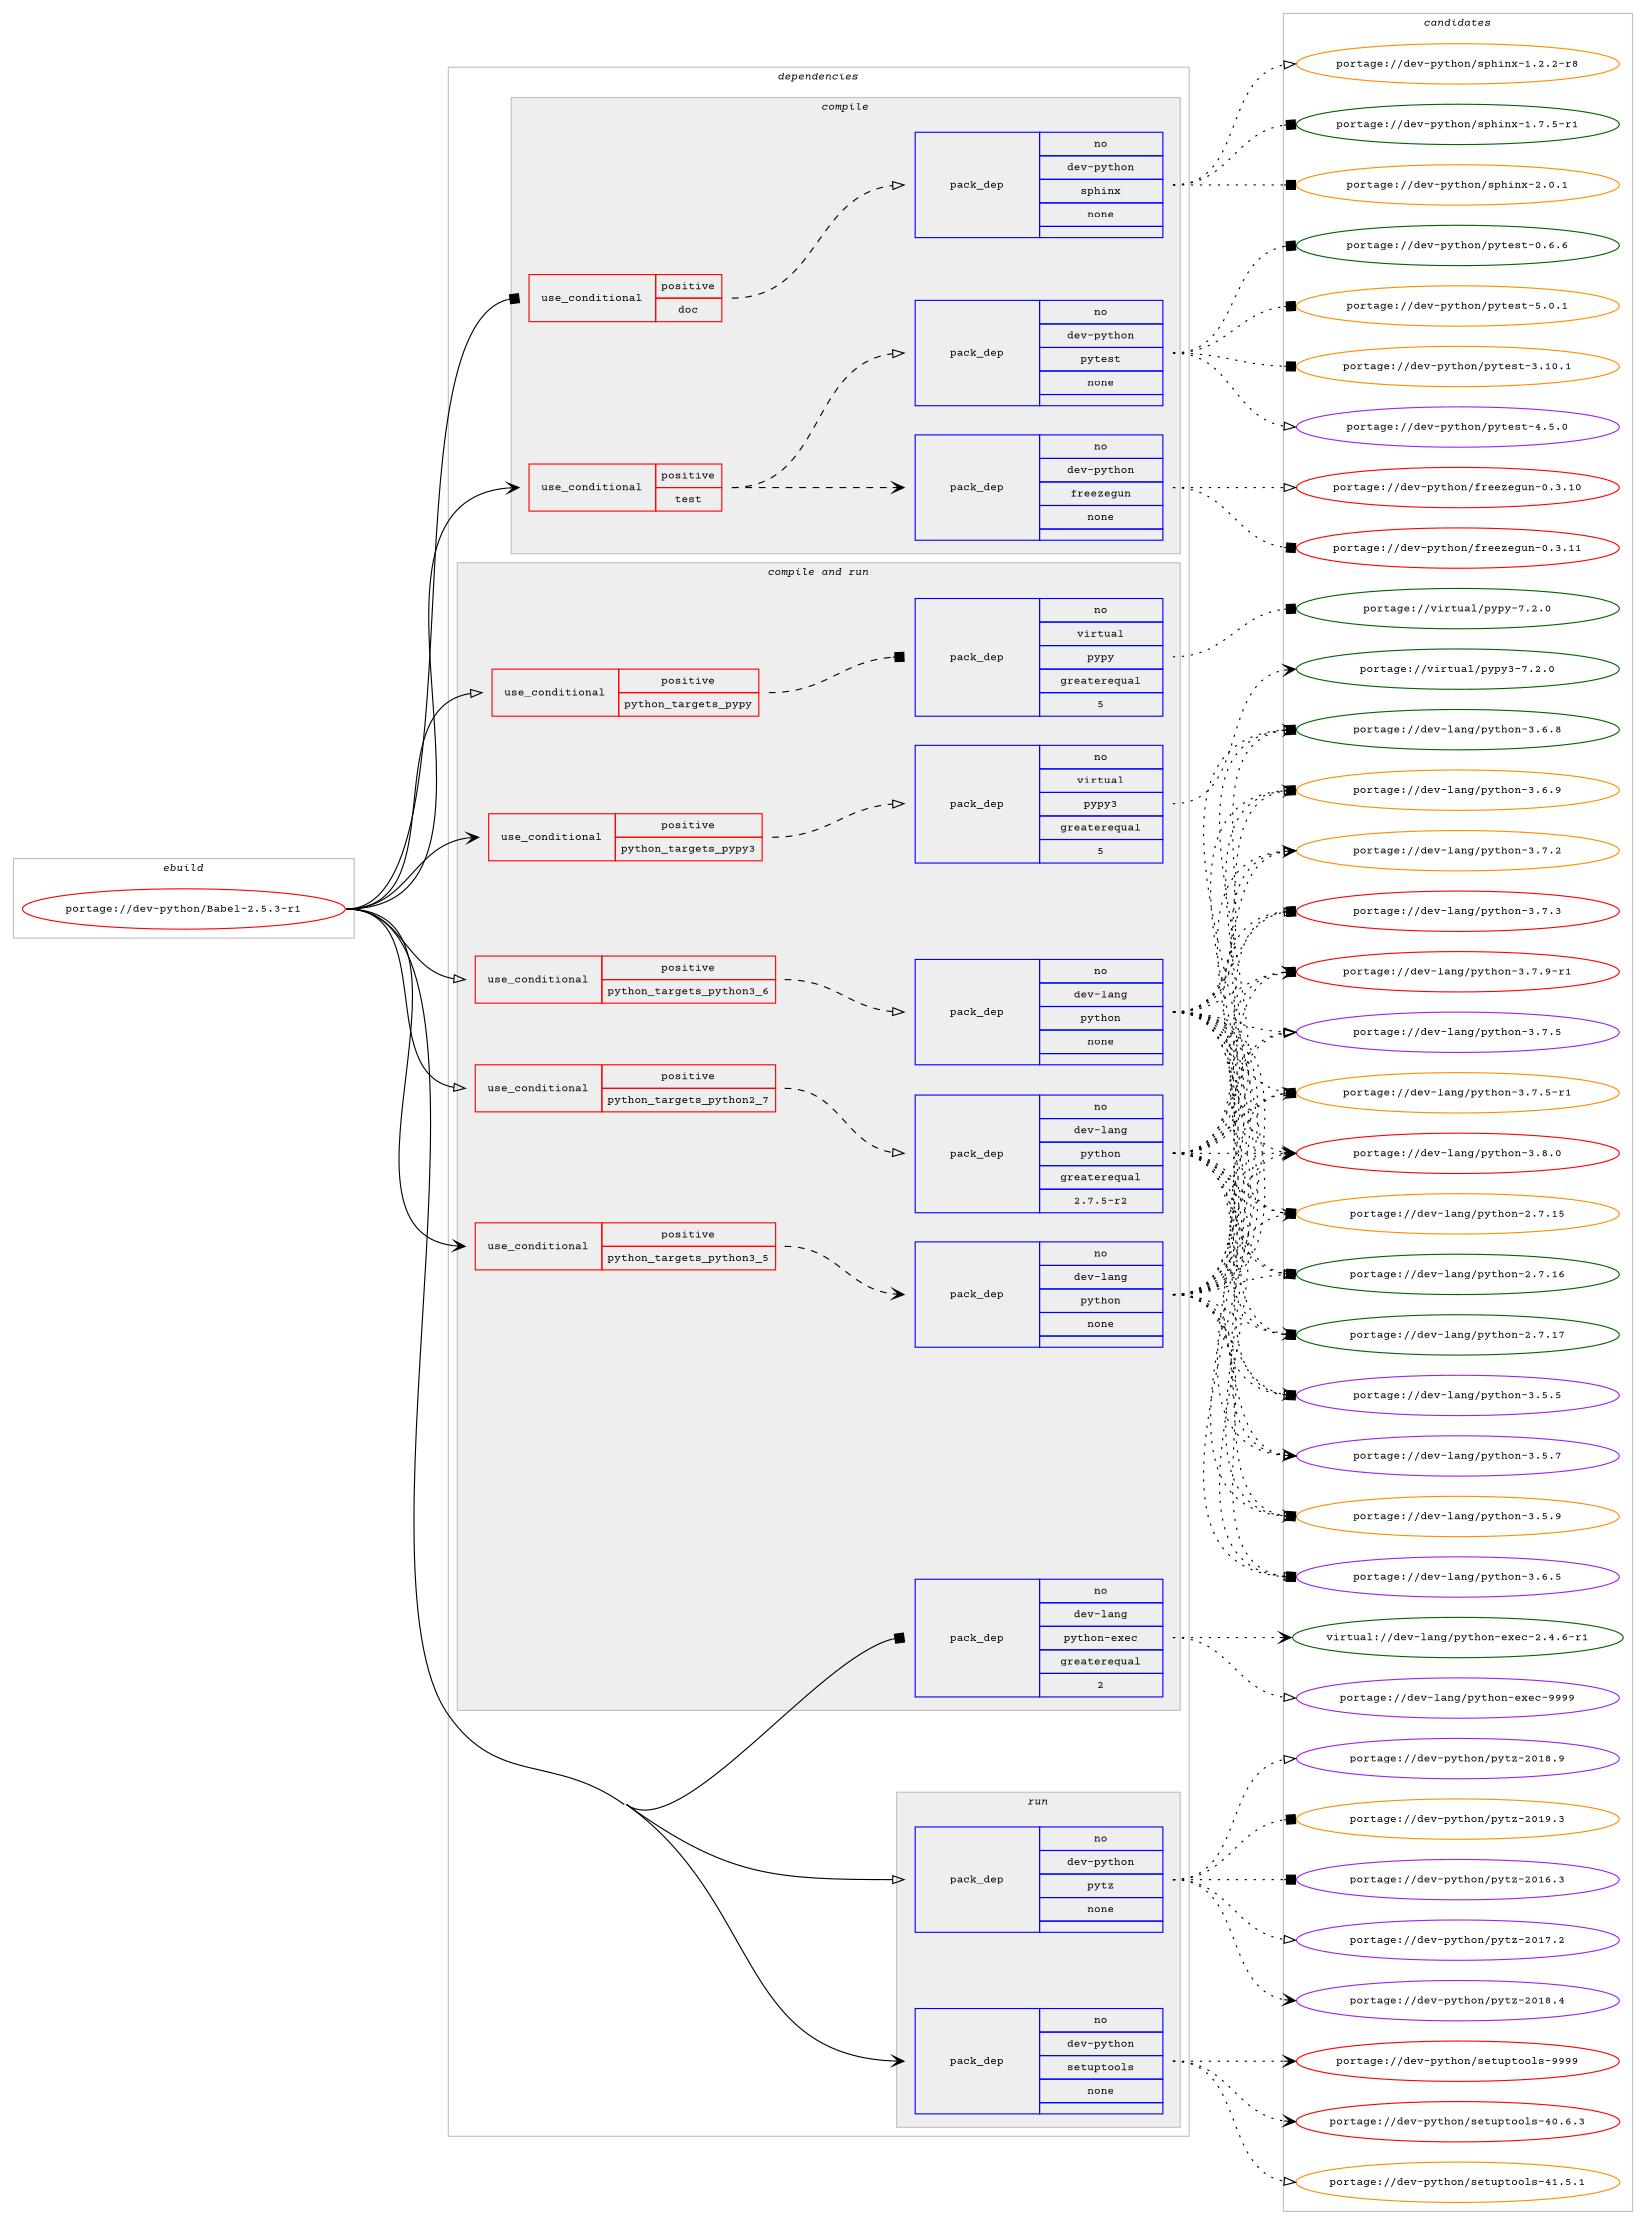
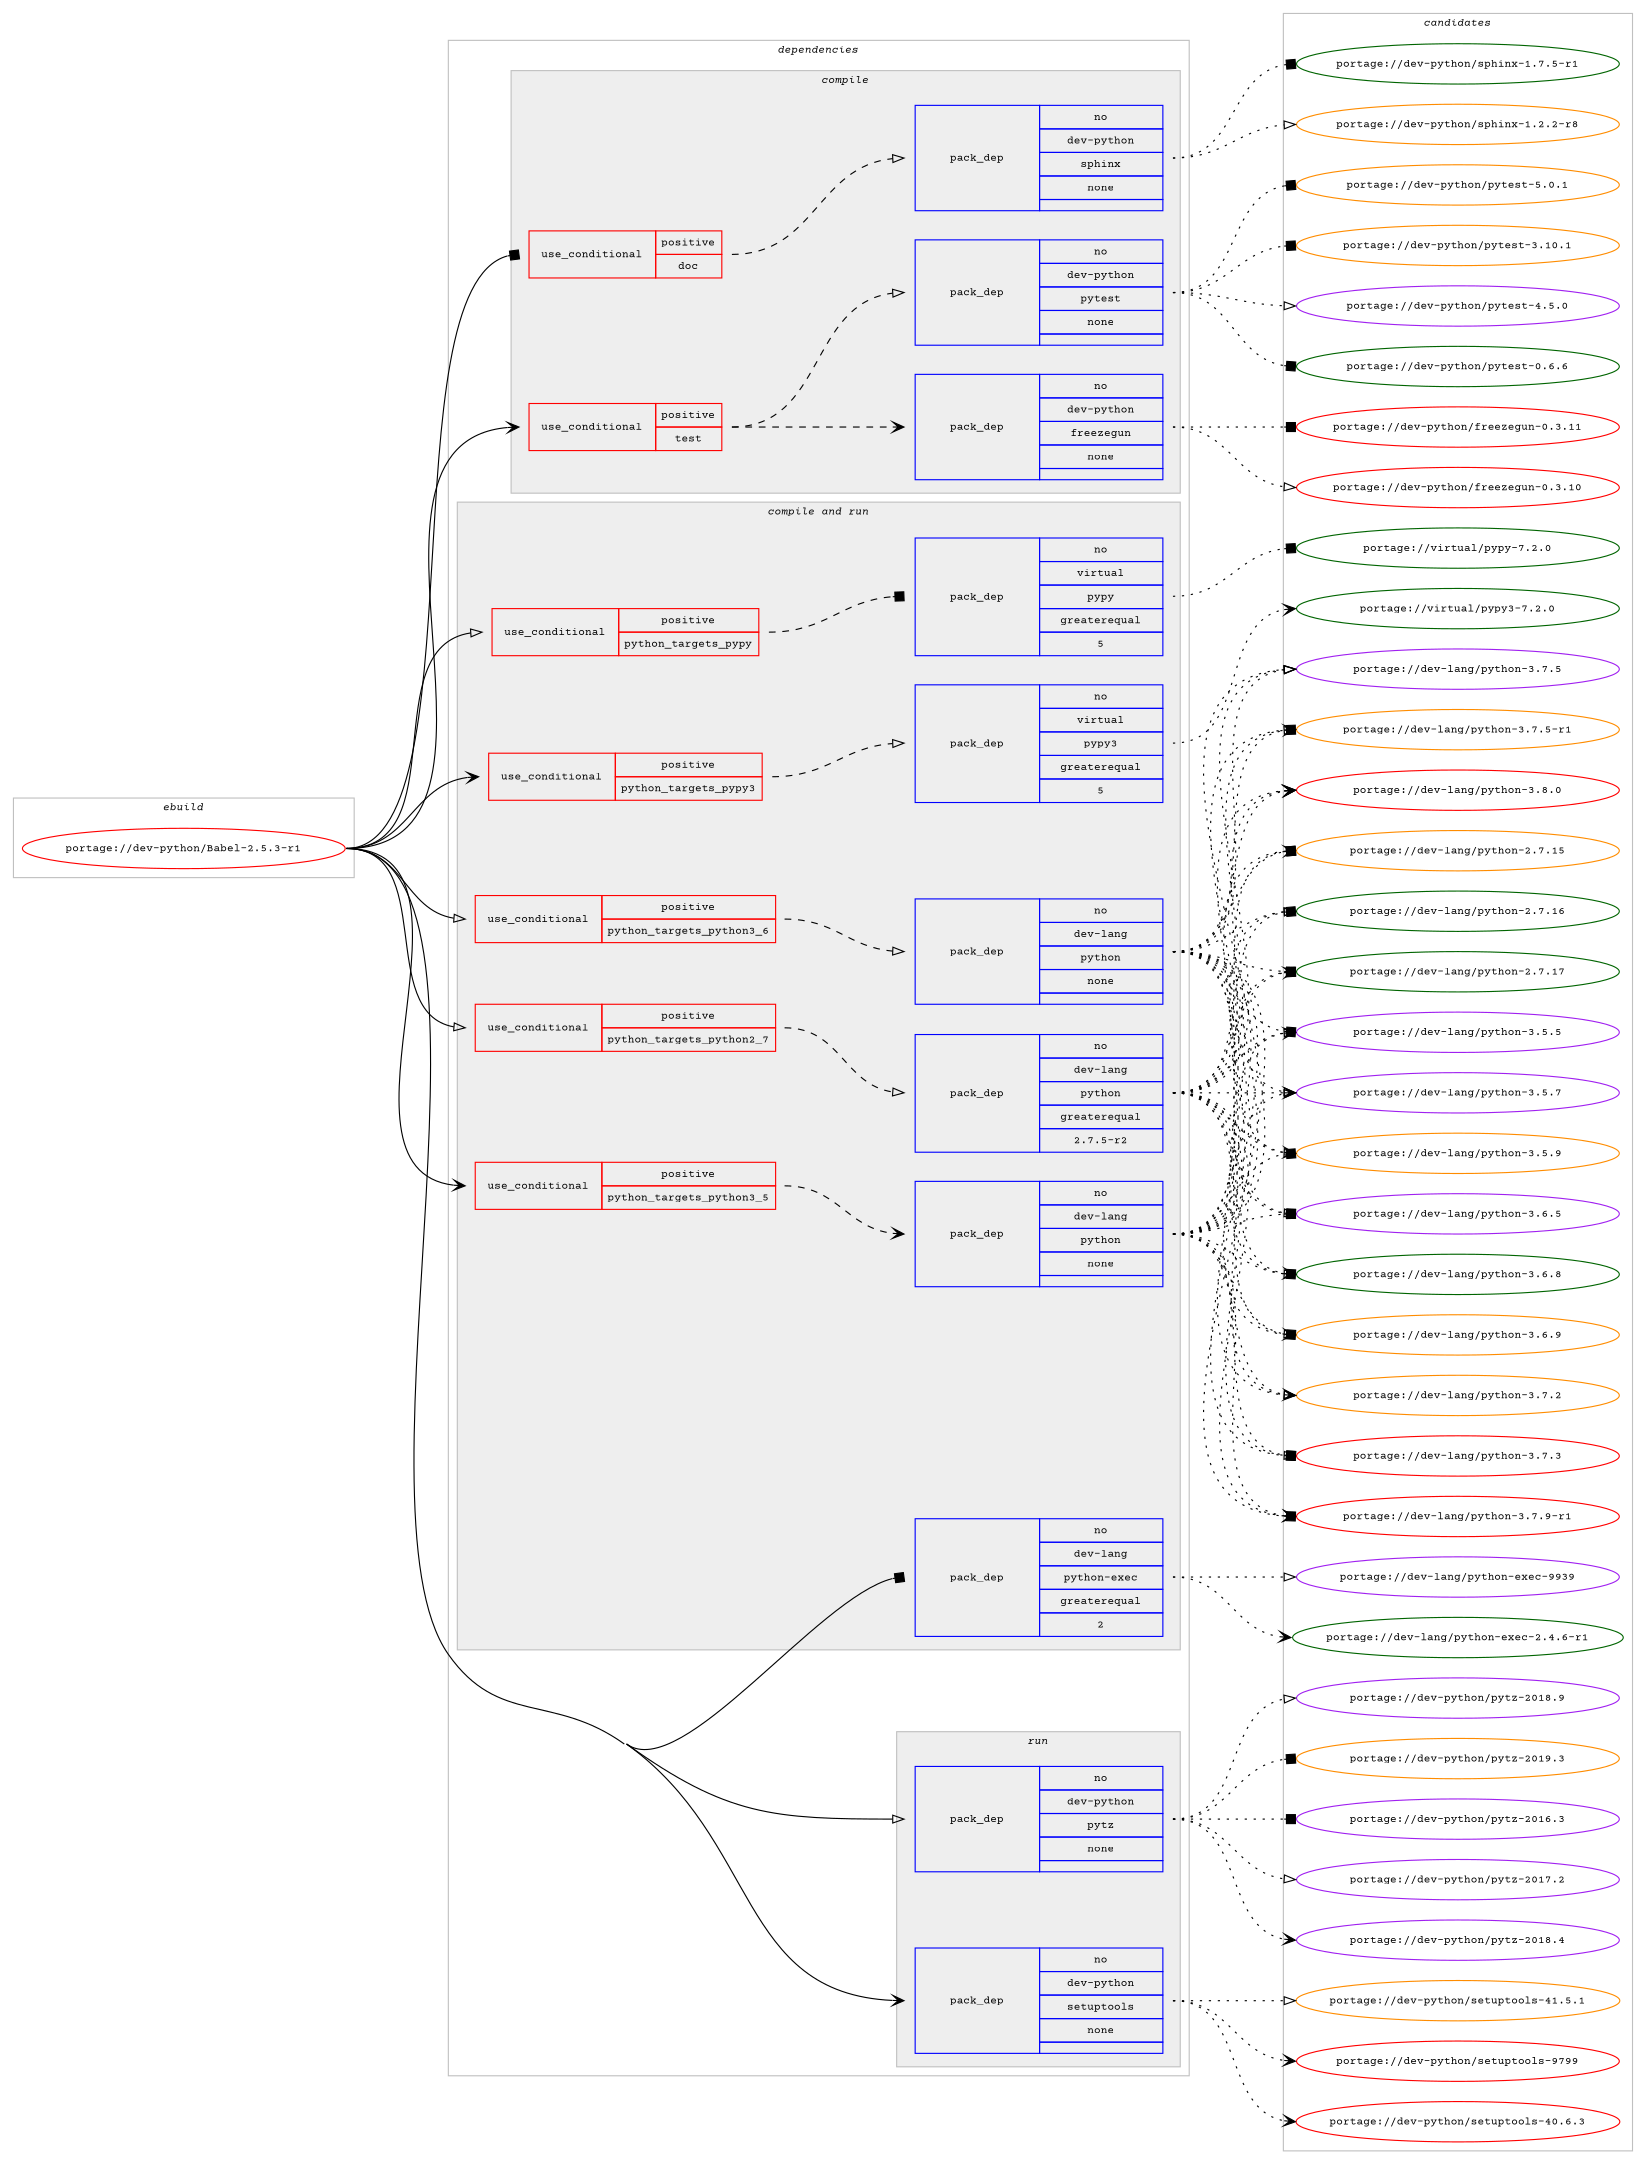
node "portage://dev-python/sphinx-2.0.1": removed
node "virtual://dev-lang/python-exec-2.4.6-r1": label "virtual://dev-lang/python-exec-2.4.6-r1" -> "portage://dev-lang/python-exec-2.4.6-r1"
node "portage://dev-lang/python-exec-9999": label "portage://dev-lang/python-exec-9999" -> "portage://dev-lang/python-exec-9939"
node "portage://dev-python/setuptools-9999": label "portage://dev-python/setuptools-9999" -> "portage://dev-python/setuptools-9799"
